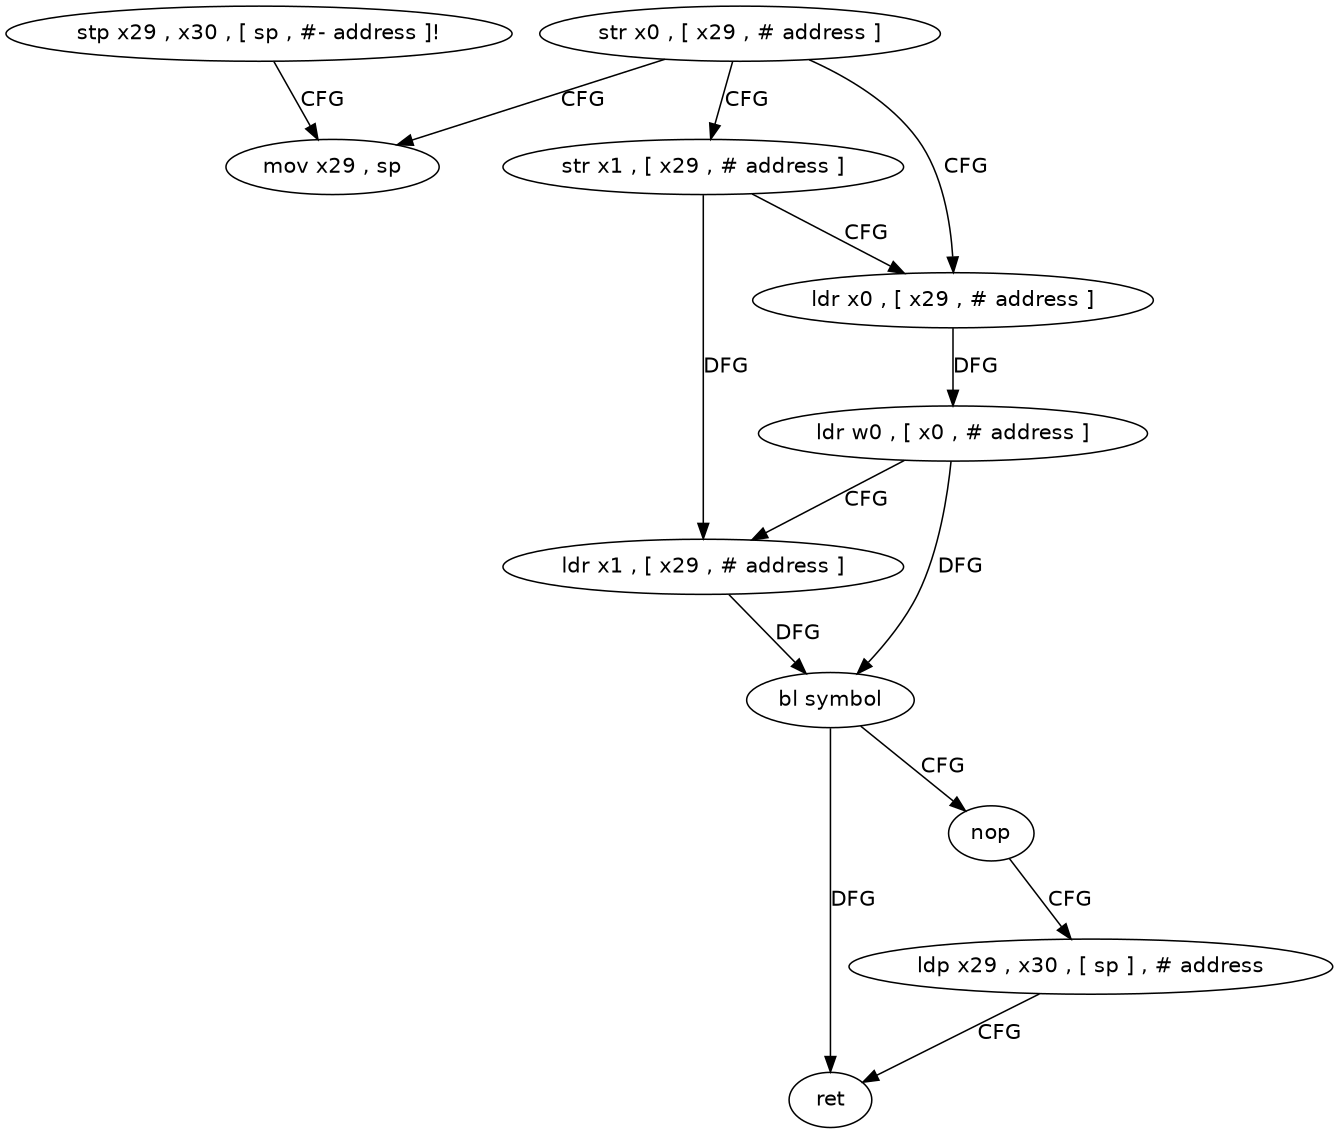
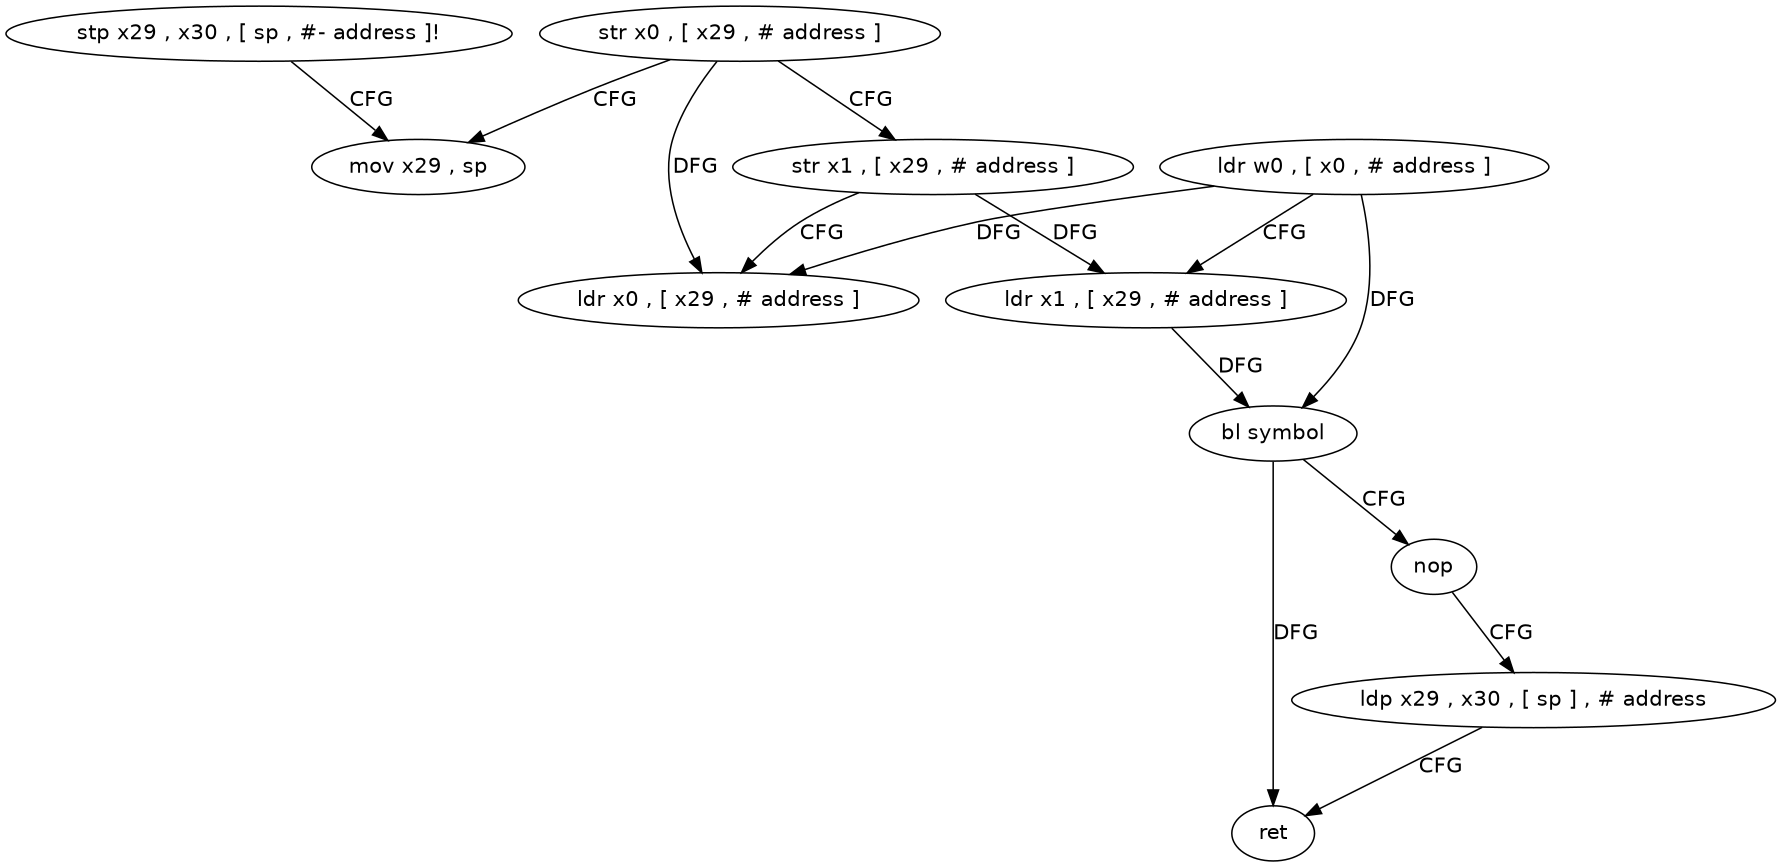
edge "str x0 , [ x29 , # address ]" -> "ldr x0 , [ x29 , # address ]": label "CFG" -> "DFG"
edge "ldr x0 , [ x29 , # address ]" -> "ldr w0 , [ x0 , # address ]": reversed
